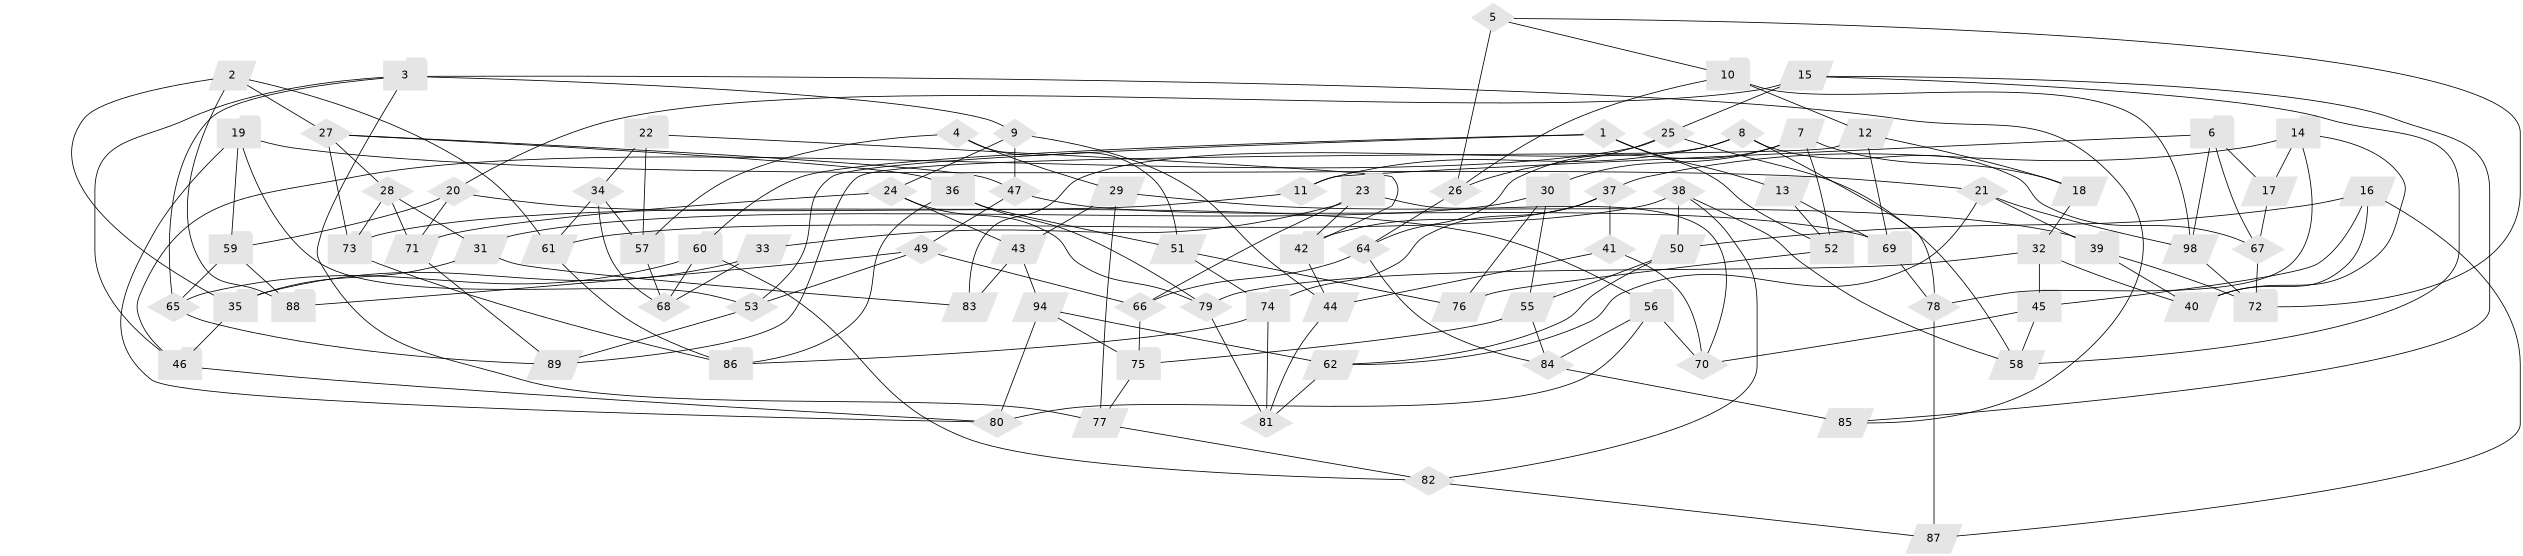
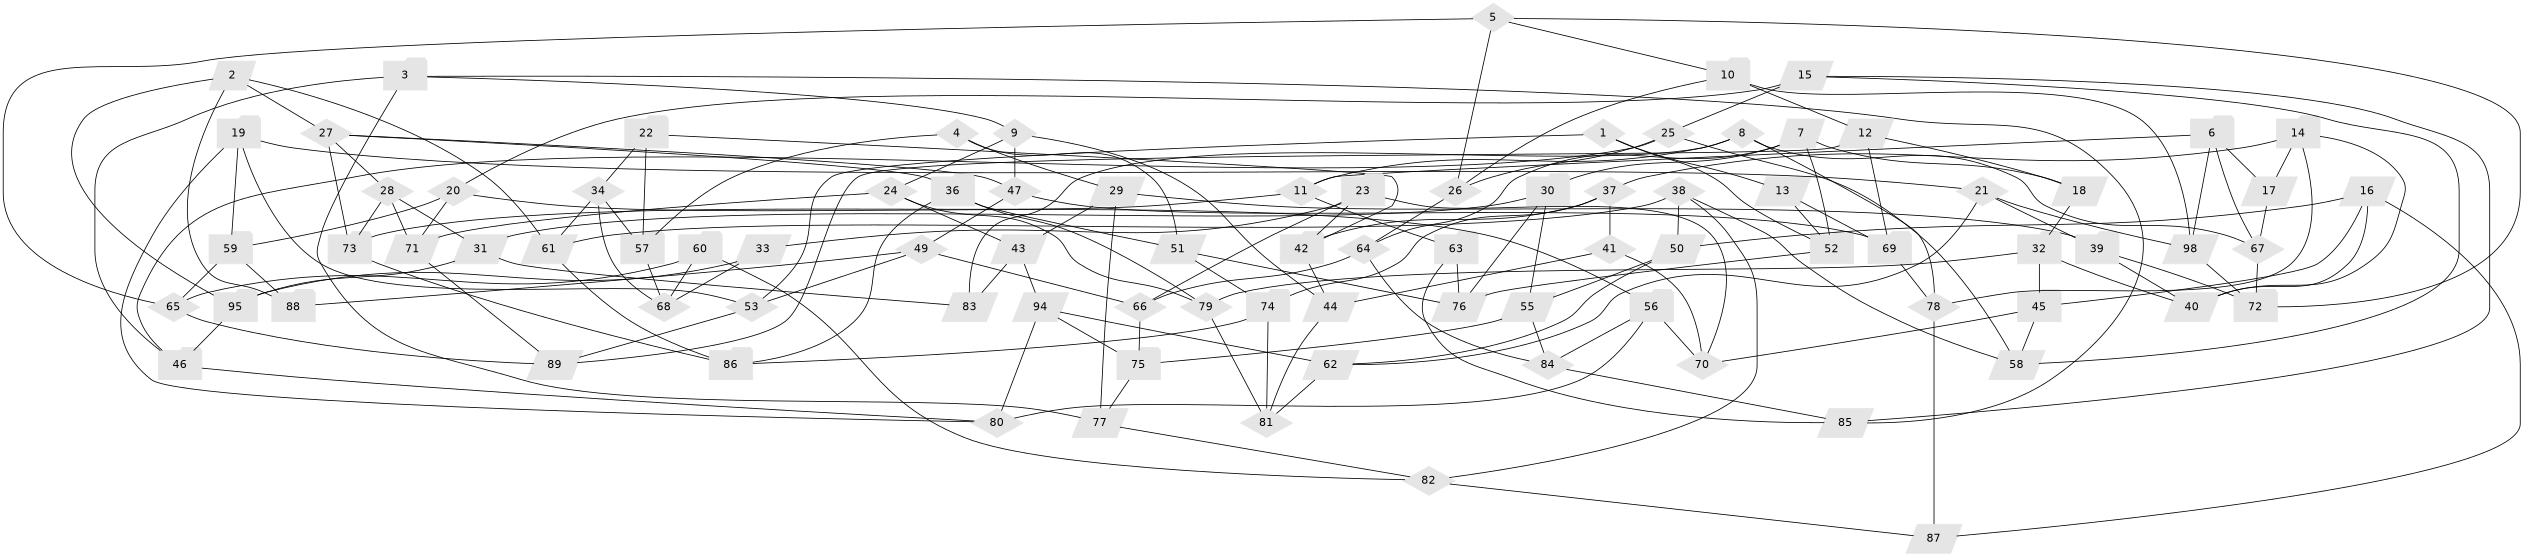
edge "3" -- "65": now "5" -- "65"
edge "1" -- "60": removed
node "63": added
node "35": label "35" -> "95"
